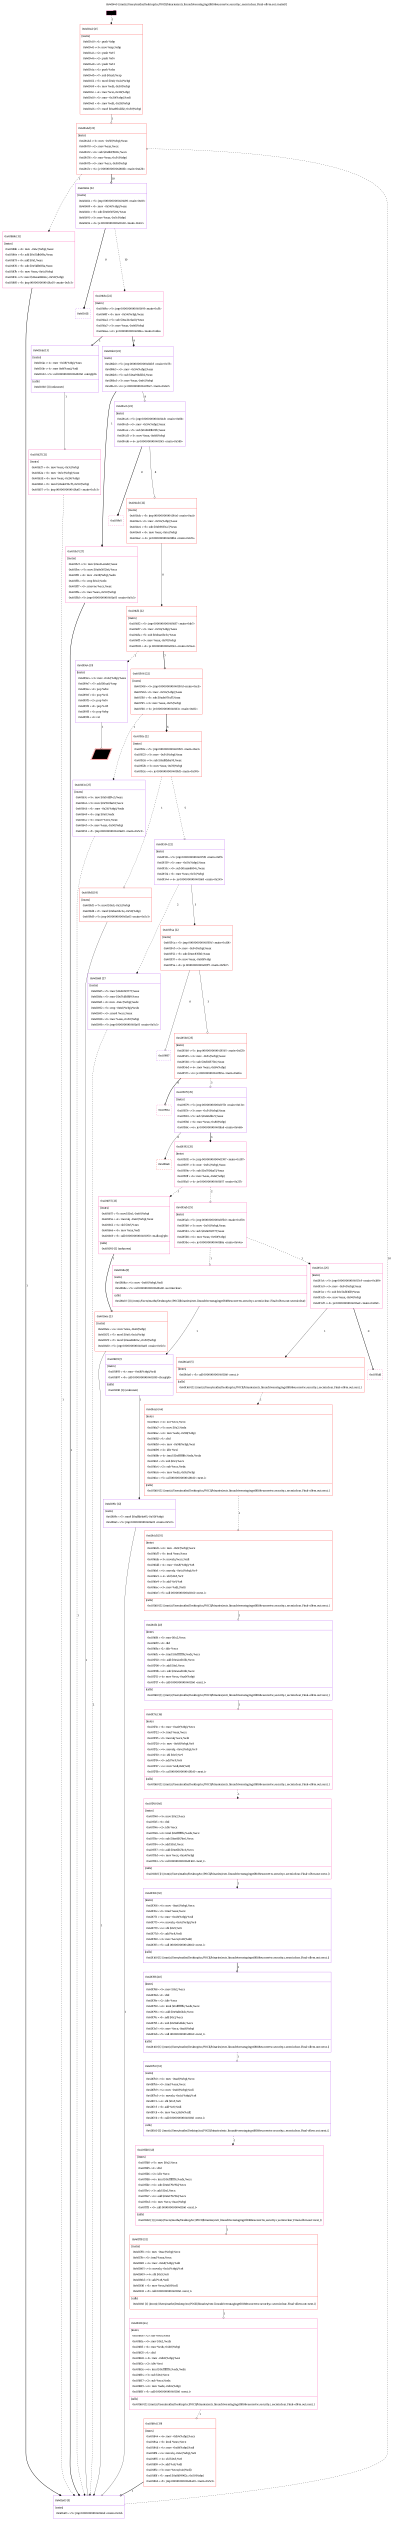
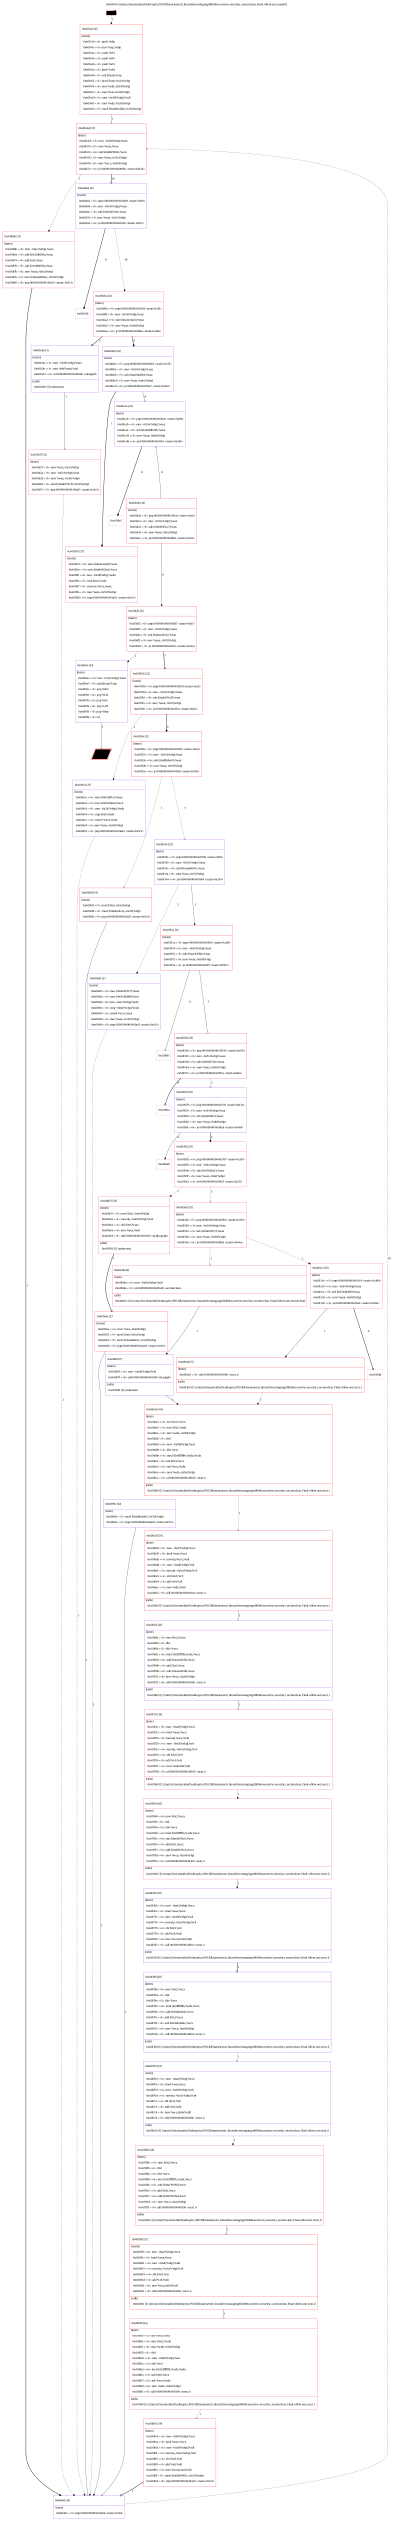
edge "0x4014c6 [22]" -> "0x4014dc [22]": reversed
edge "0x401893 [9]" -> "0x40189c [12]": now "0x401893 [9]" -> "0x4016a5 [44]"
edge "0x4015e7 [27]" -> "0x401a03 [5]": removed, label "1"
